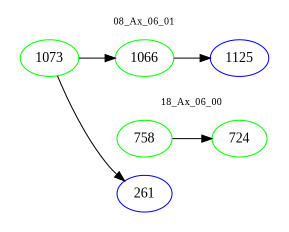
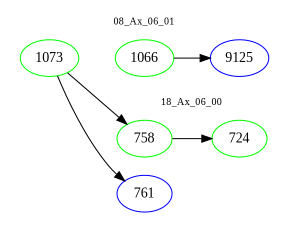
edge "1073" -> "1066": now "1073" -> "758"
node "1125": label "1125" -> "9125"
node "261": label "261" -> "761"
